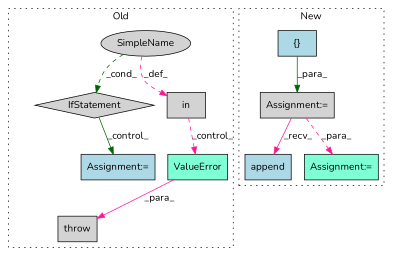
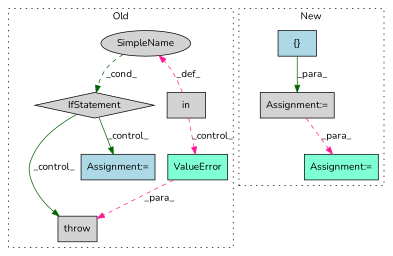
edge "SimpleName" -> "in": reversed
edge "IfStatement" -> "throw": added, label "_control_"
node "append": removed
edge "ValueError" -> "throw": style solid -> dashed
